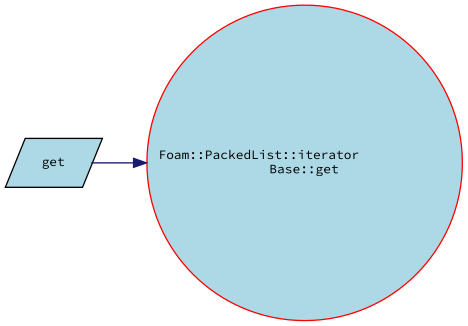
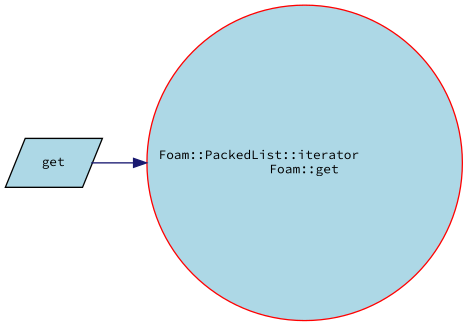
node "Foam::PackedList::iterator Base::get": label "Foam::PackedList::iterator Base::get" -> "Foam::PackedList::iterator Foam::get"
